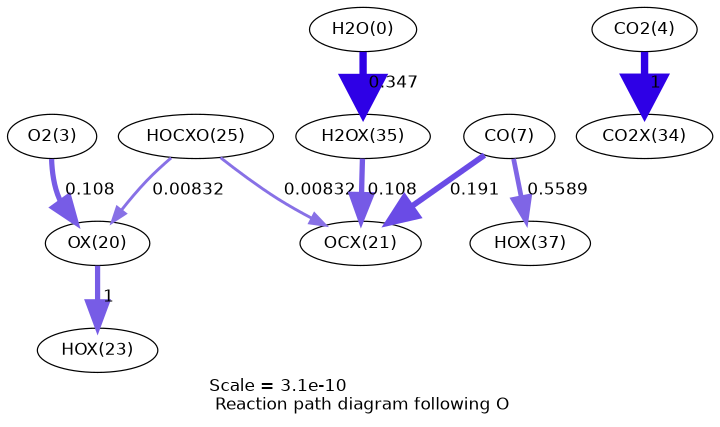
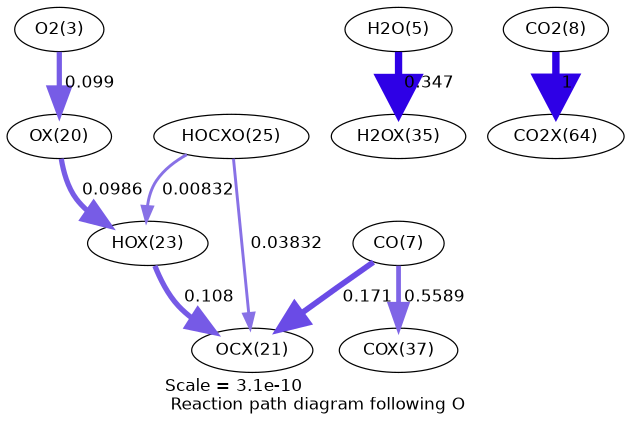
node "H2O(0)": label "H2O(0)" -> "H2O(5)"
node "CO2(4)": label "CO2(4)" -> "CO2(8)"
node "CO2X(34)": label "CO2X(34)" -> "CO2X(64)"
edge "H2OX(35)" -> "OCX(21)": now "HOX(23)" -> "OCX(21)"
edge "HOCXO(25)" -> "OX(20)": now "HOCXO(25)" -> "HOX(23)"
edge "O2(3)" -> "OX(20)": label " 0.108" -> " 0.099"
edge "HOCXO(25)" -> "OCX(21)": label " 0.00832" -> " 0.03832"
edge "CO(7)" -> "OCX(21)": label " 0.191" -> " 0.171"
node "HOX(37)": label "HOX(37)" -> "COX(37)"
edge "OX(20)" -> "HOX(23)": label " 1" -> " 0.0986"
